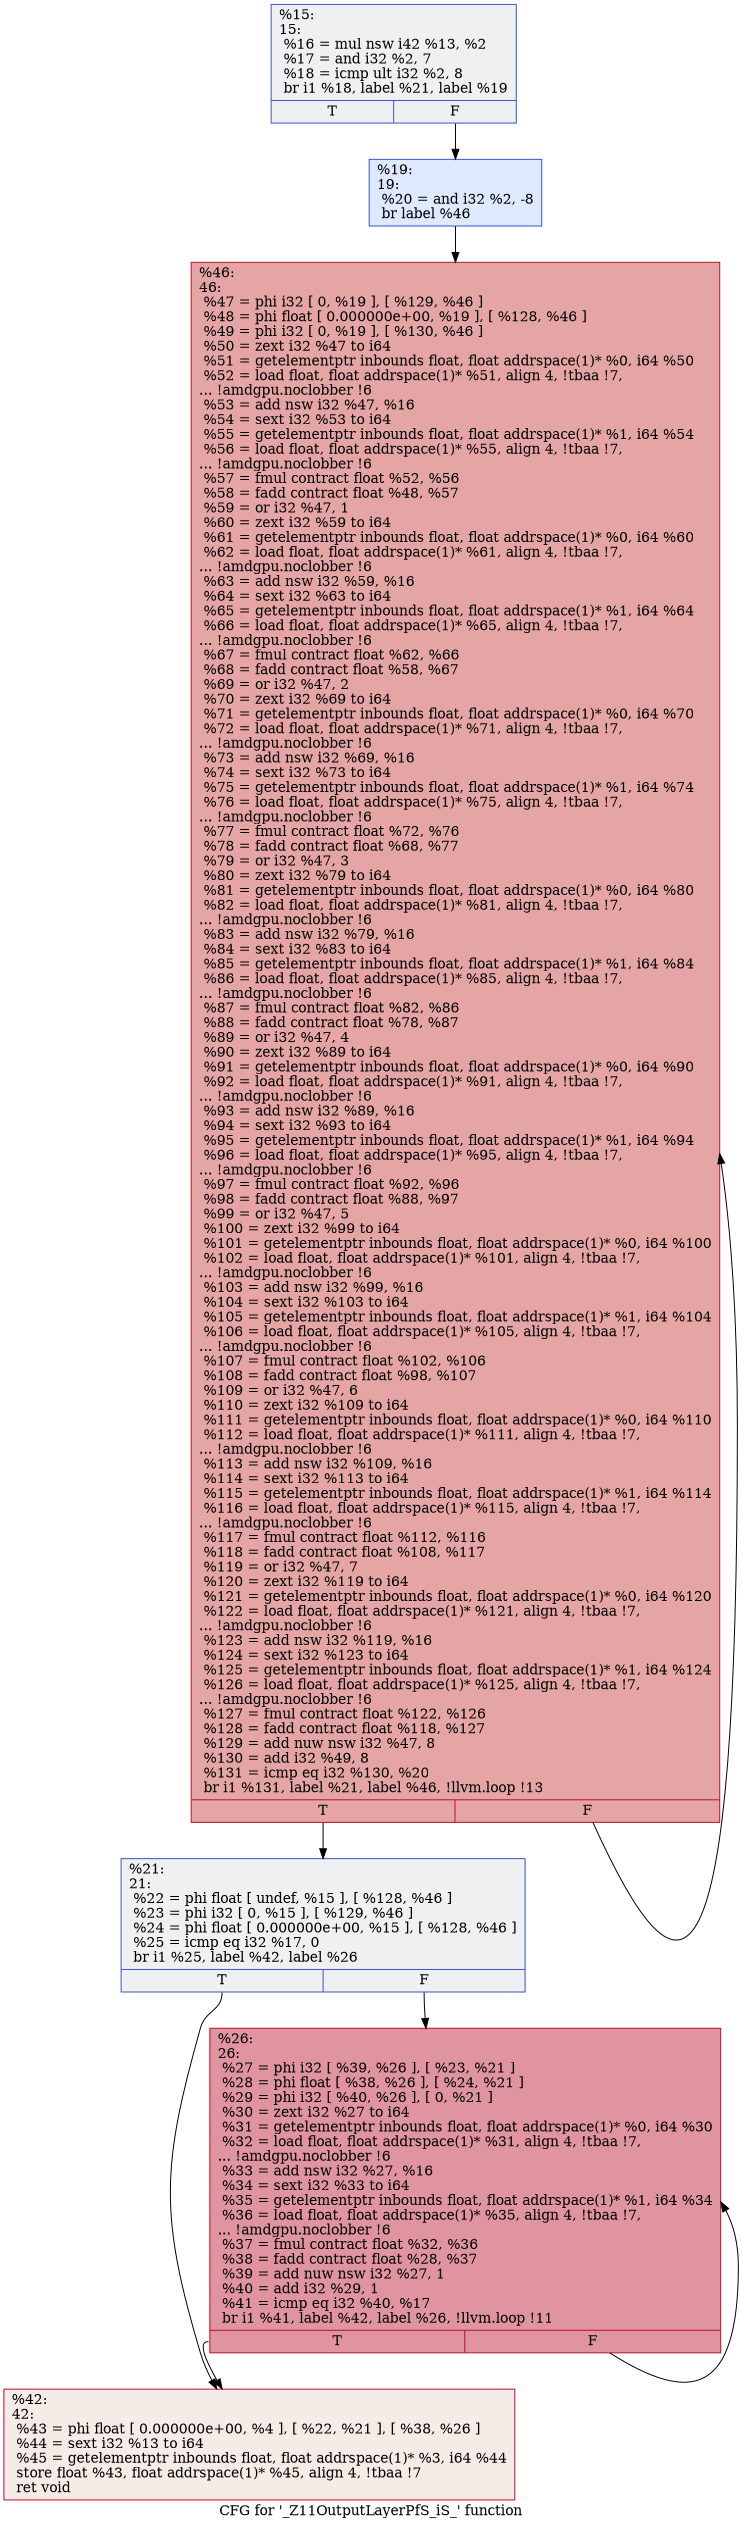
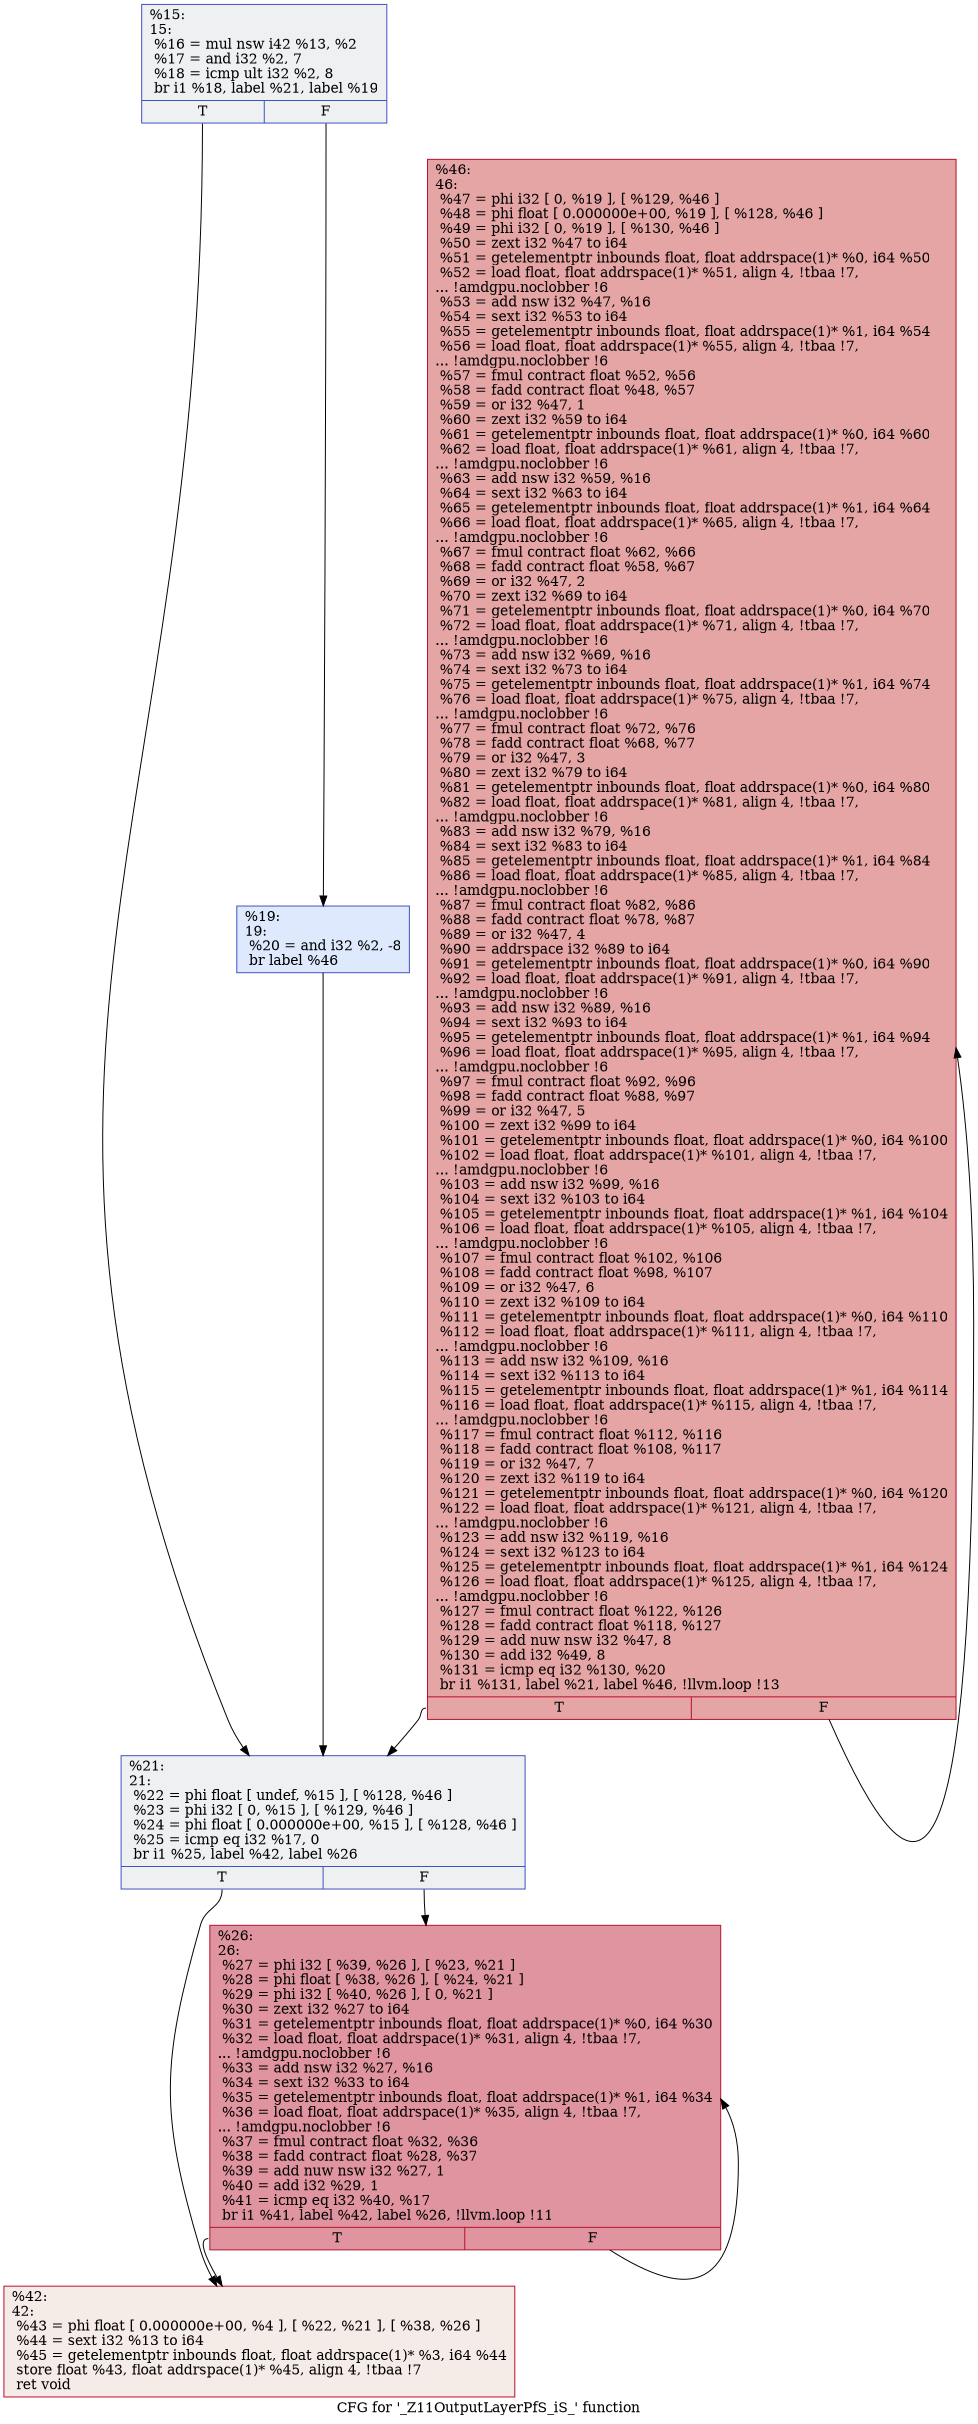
edge "%19:" -> "%46:": now "%19:" -> "%21:"
edge "%15:" -> "%21:": added
node "%46:": text "%90 = zext i32 %89 to i64" -> "%90 = addrspace i32 %89 to i64"
